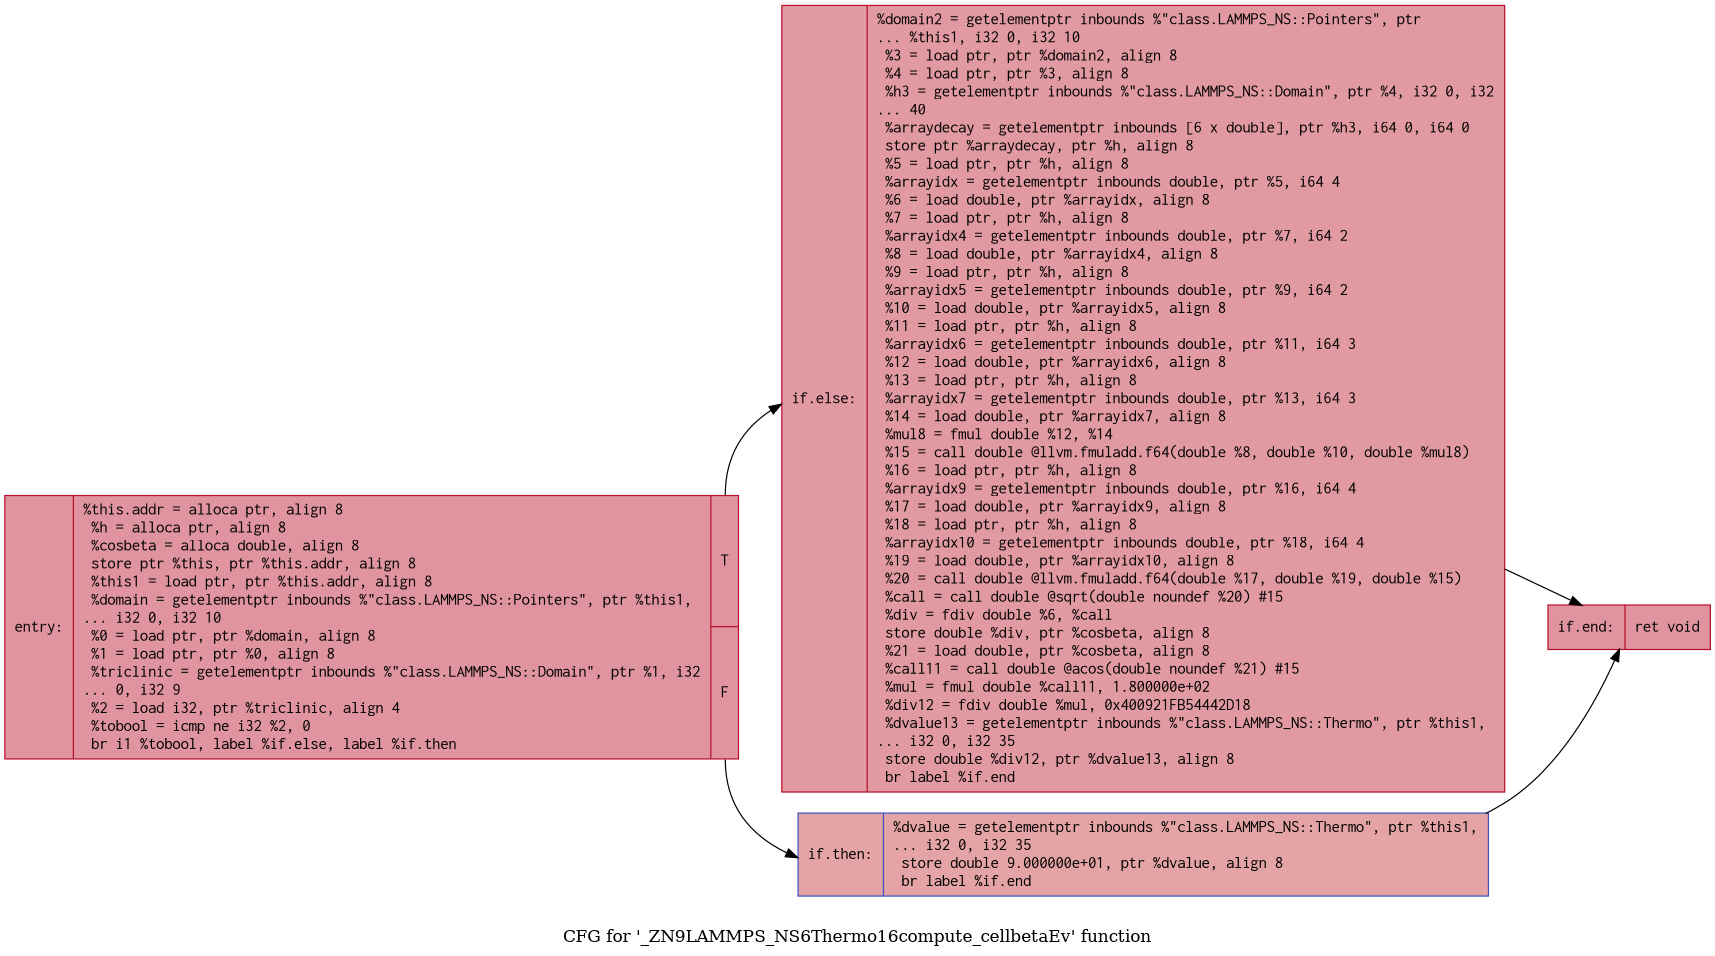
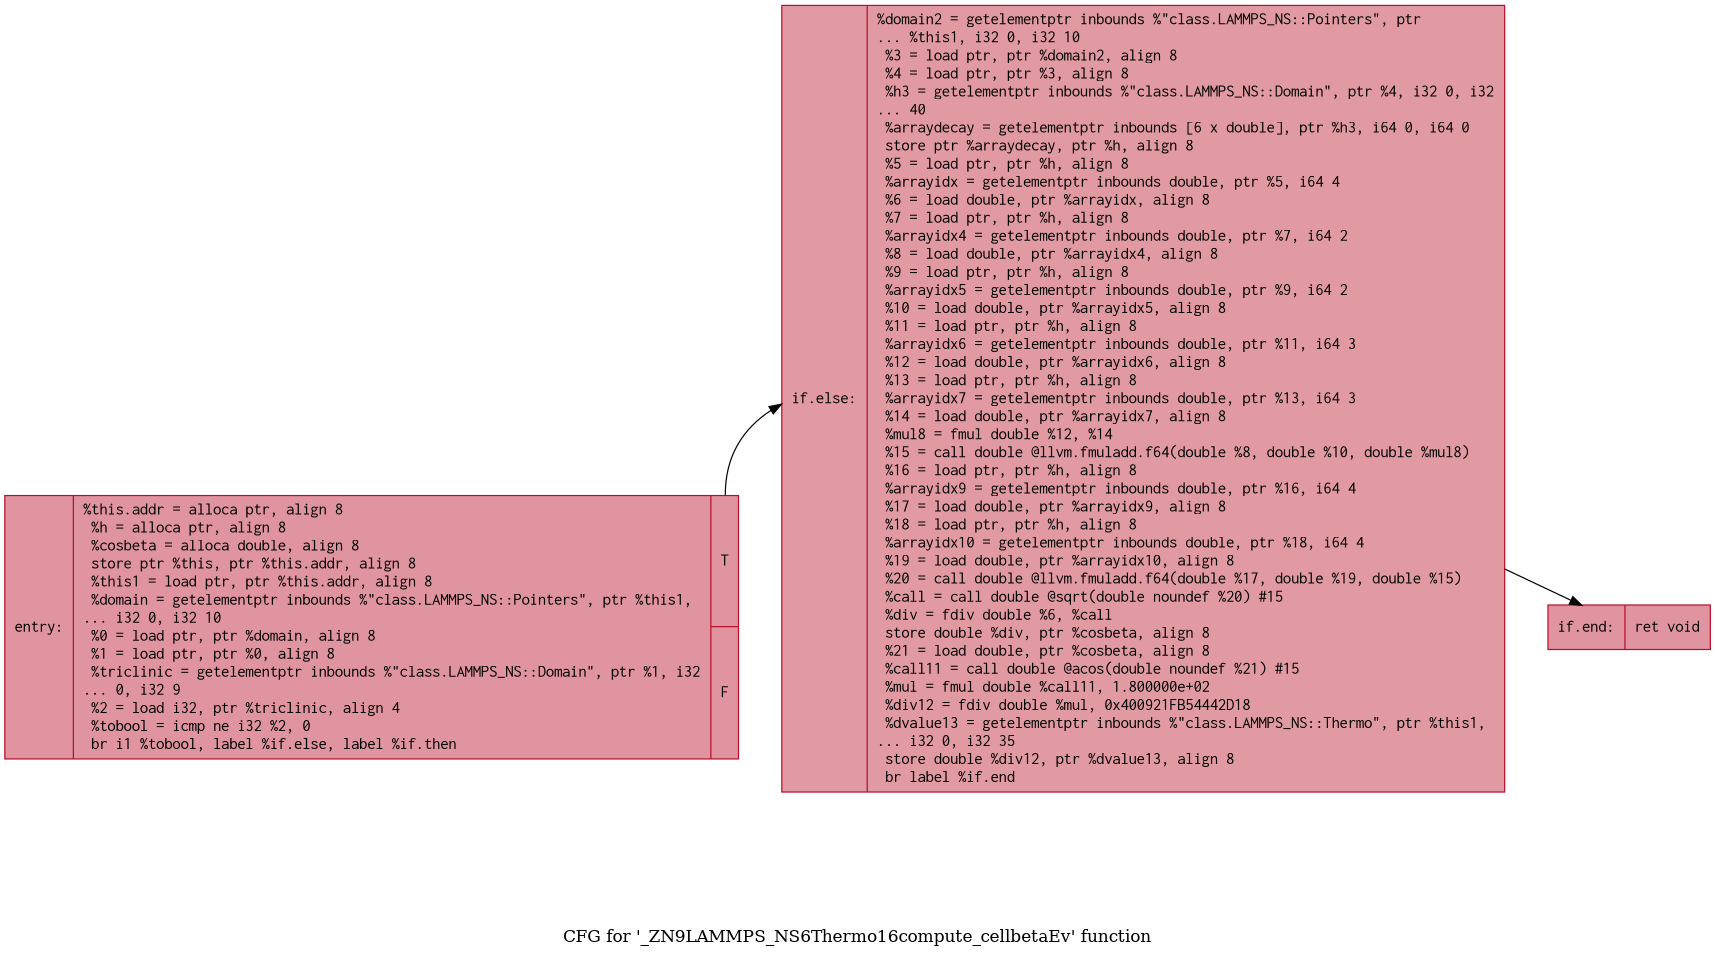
node "if.then:": removed
